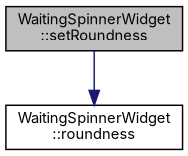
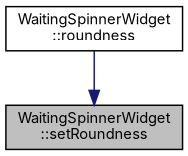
edge "WaitingSpinnerWidget ::setRoundness" -> "WaitingSpinnerWidget ::roundness": reversed
